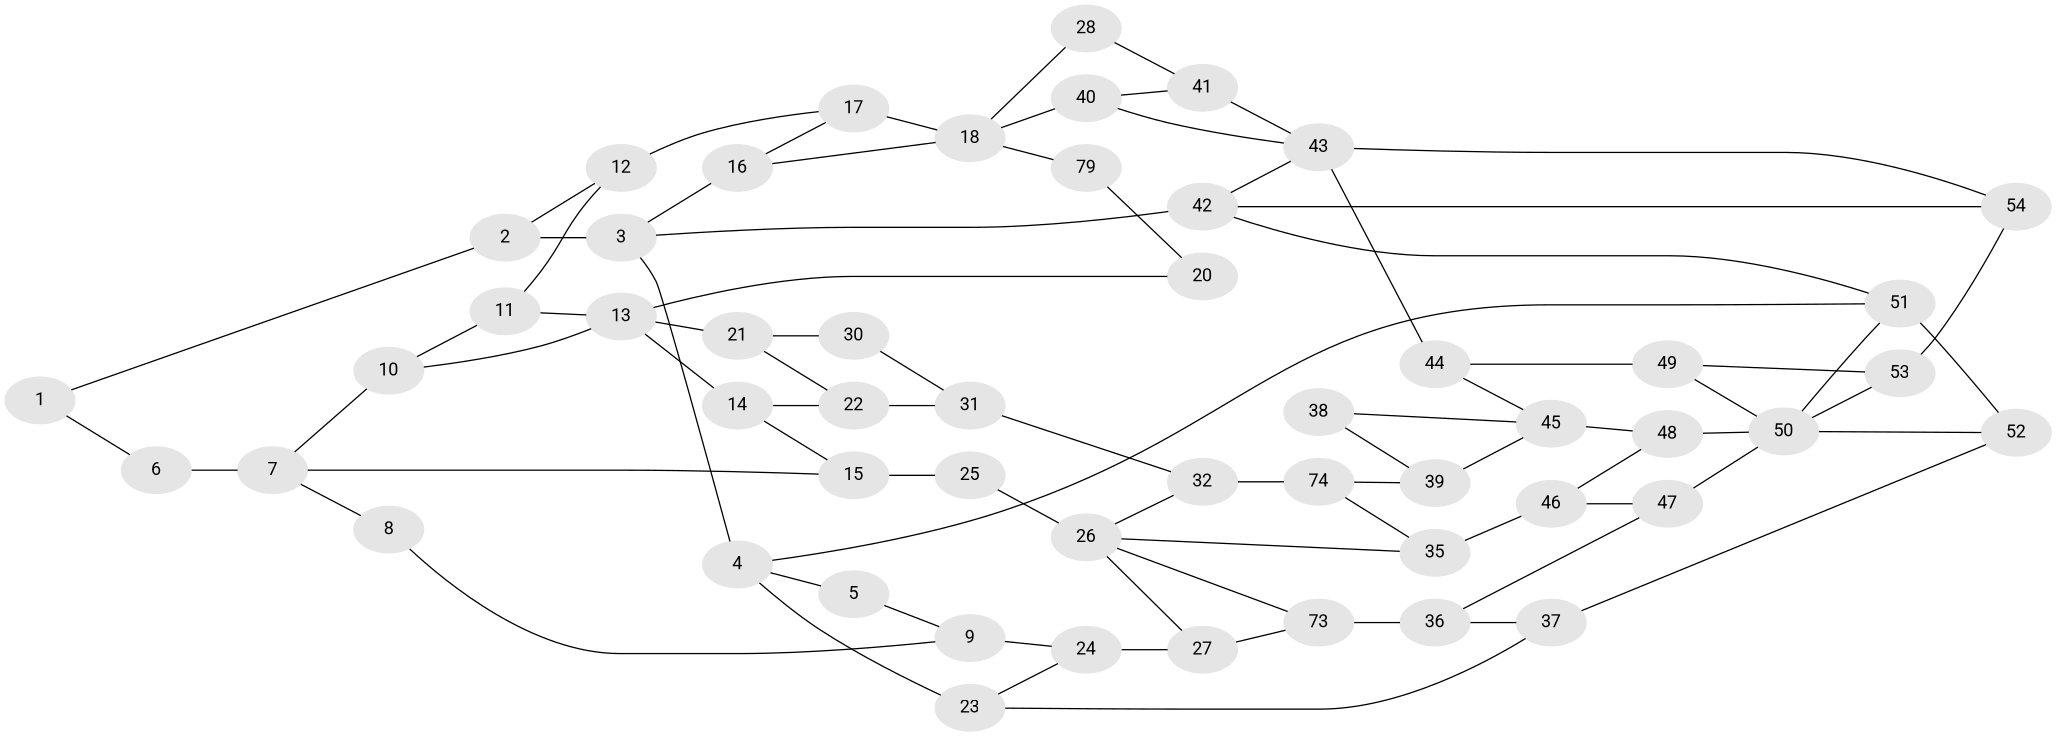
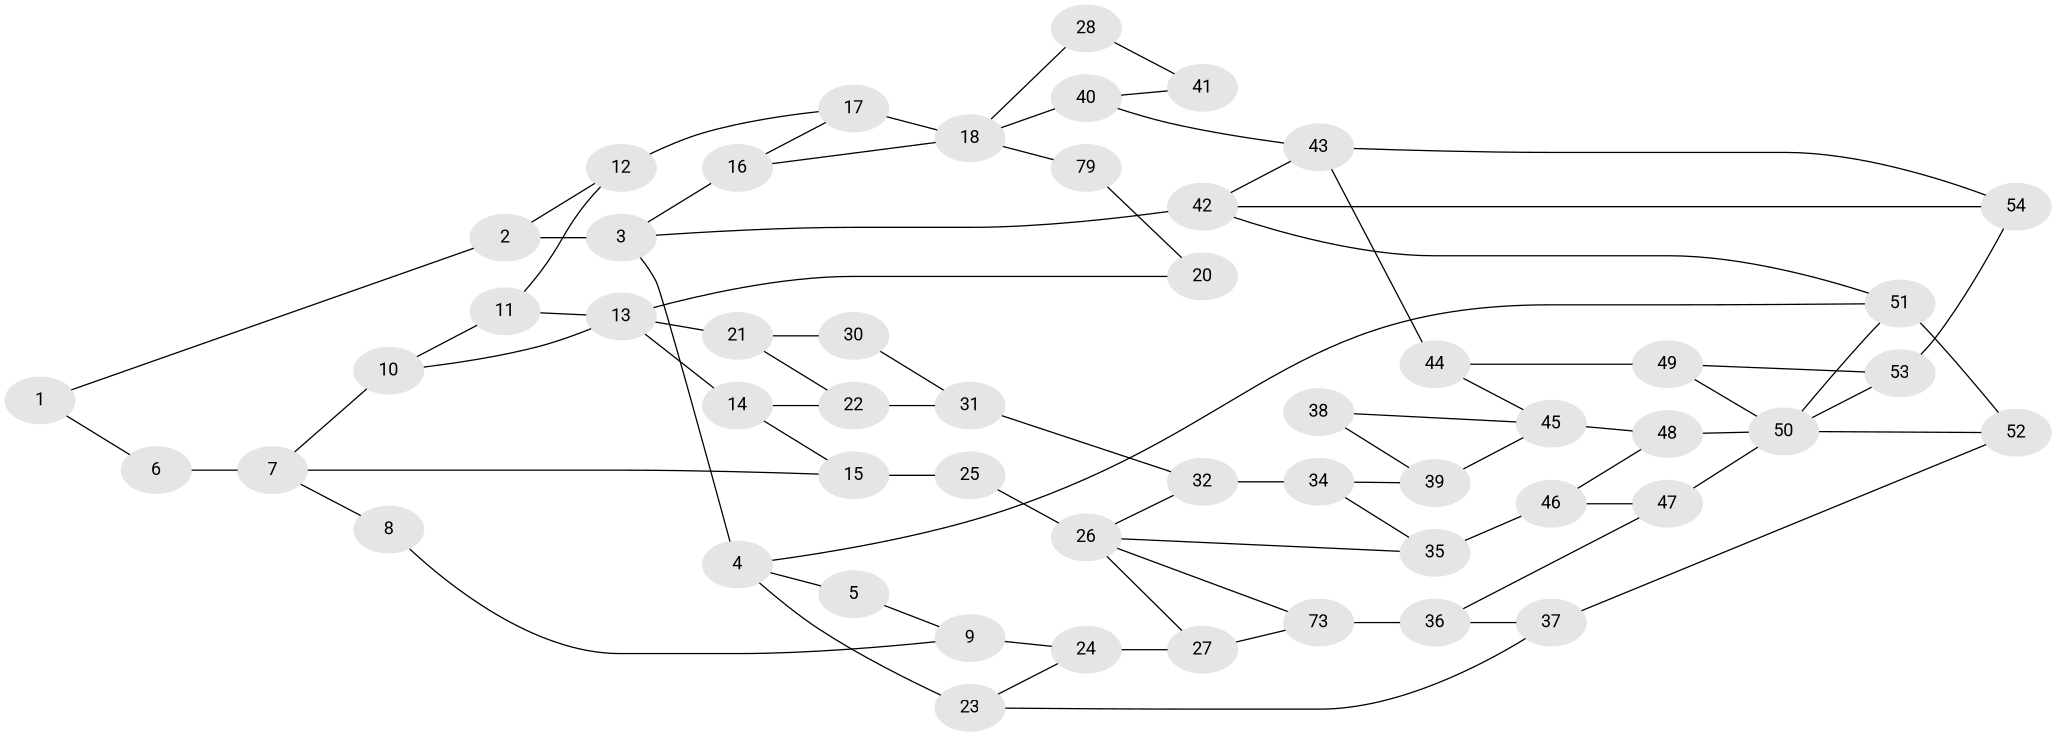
edge "41" -- "43": removed
node "74": label "74" -> "34"
